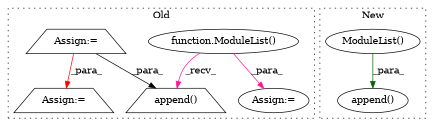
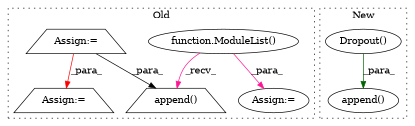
node "ModuleList()": label "ModuleList()" -> "Dropout()"
